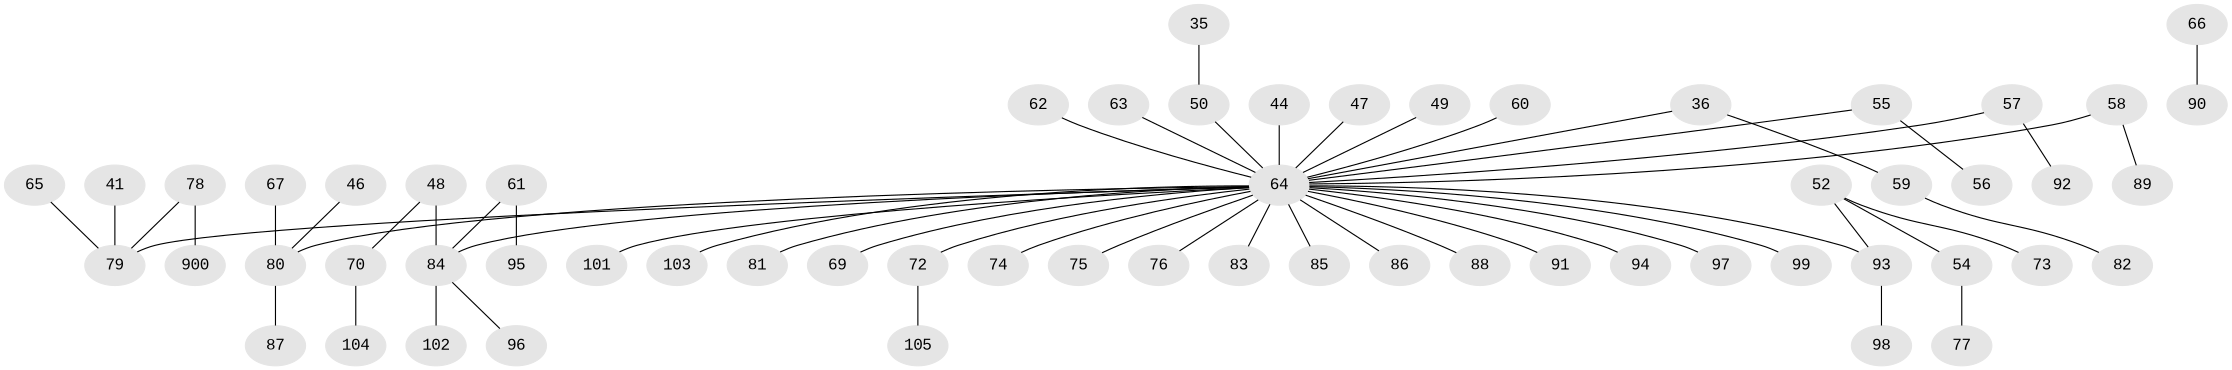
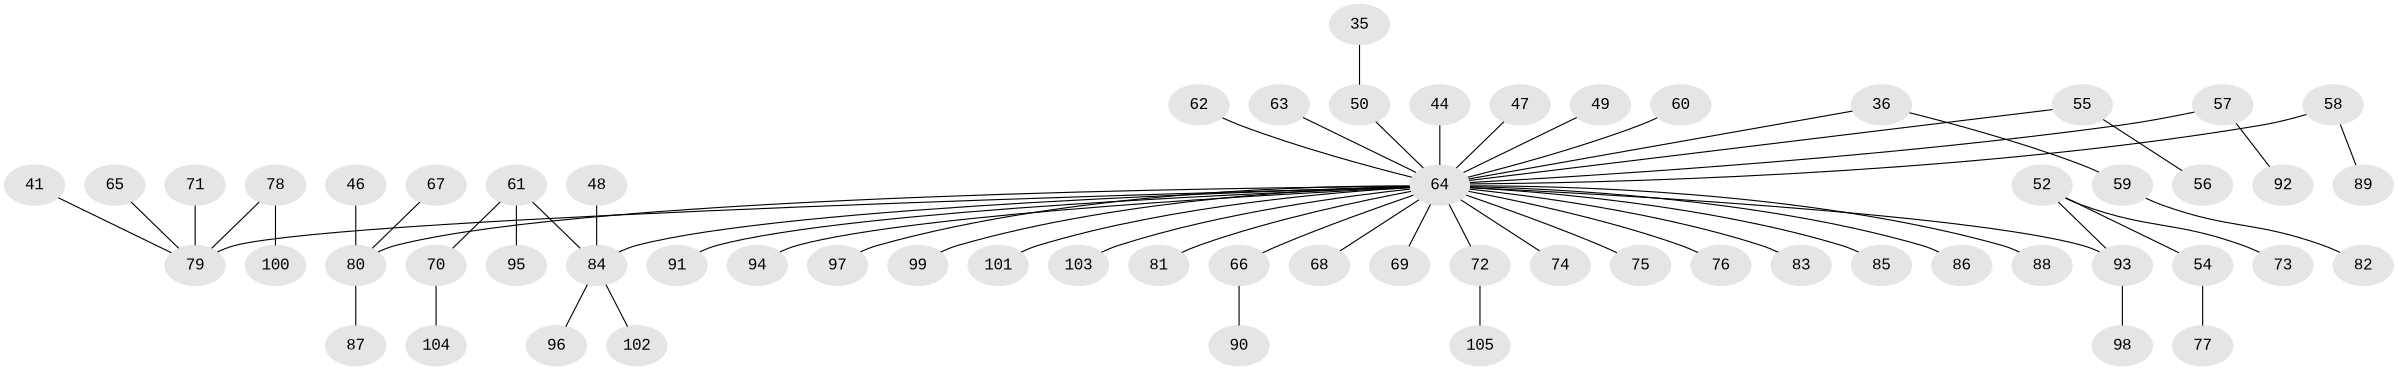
node "71": added
edge "48" -- "70": now "61" -- "70"
edge "64" -- "66": added
node "900": label "900" -> "100"
node "68": added
